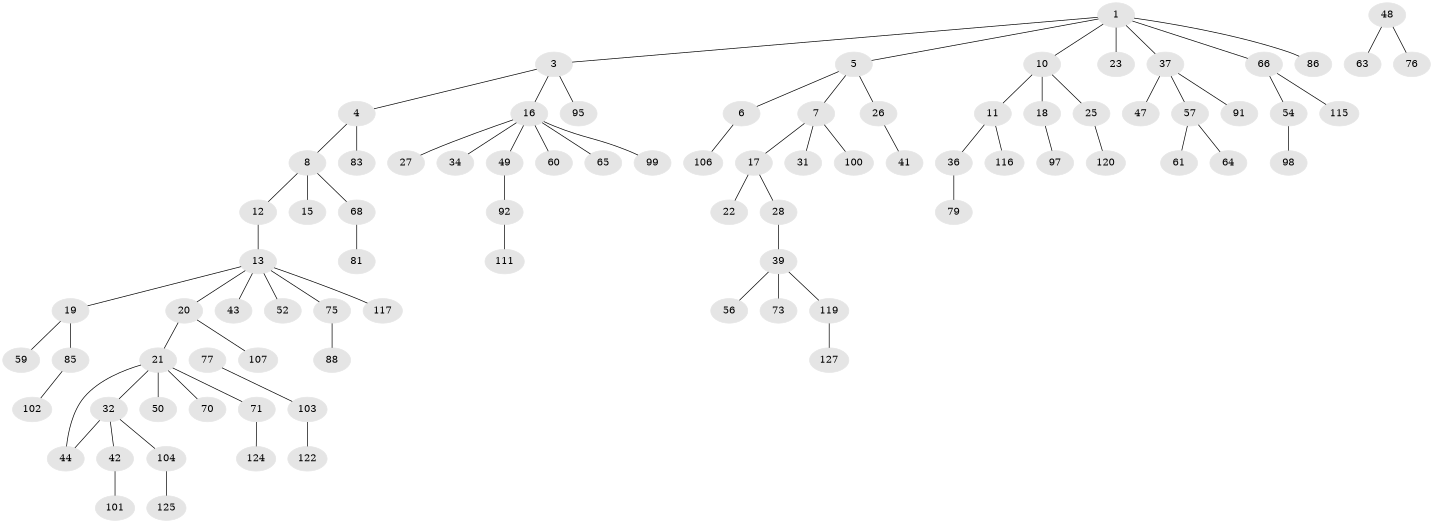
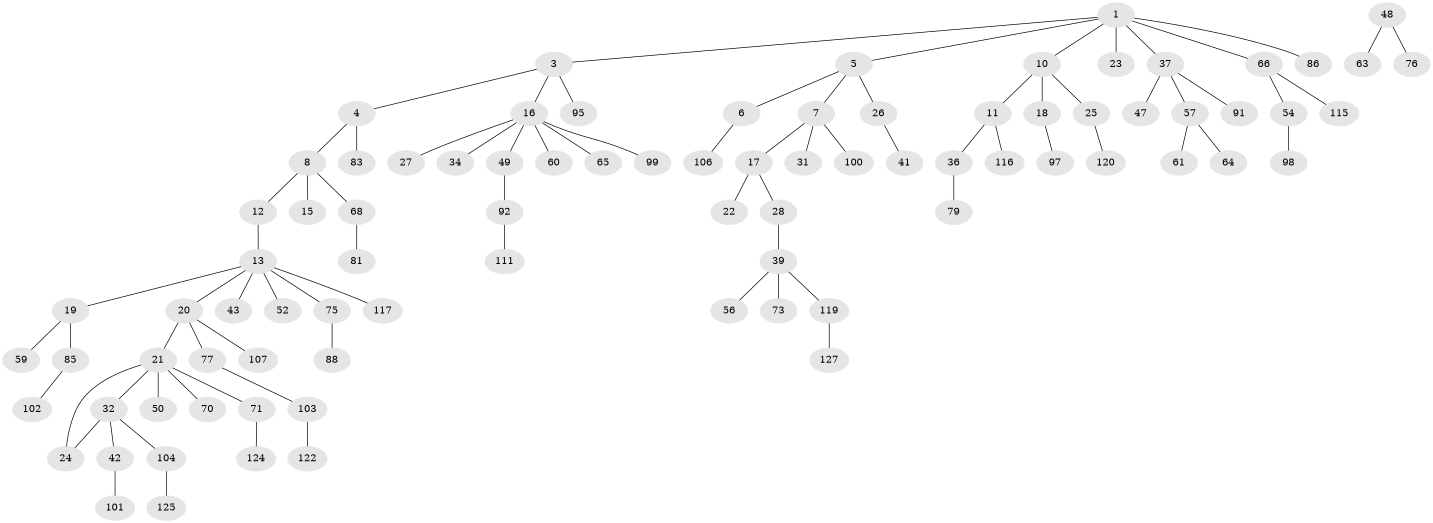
edge "20" -- "77": added
node "44": label "44" -> "24"
